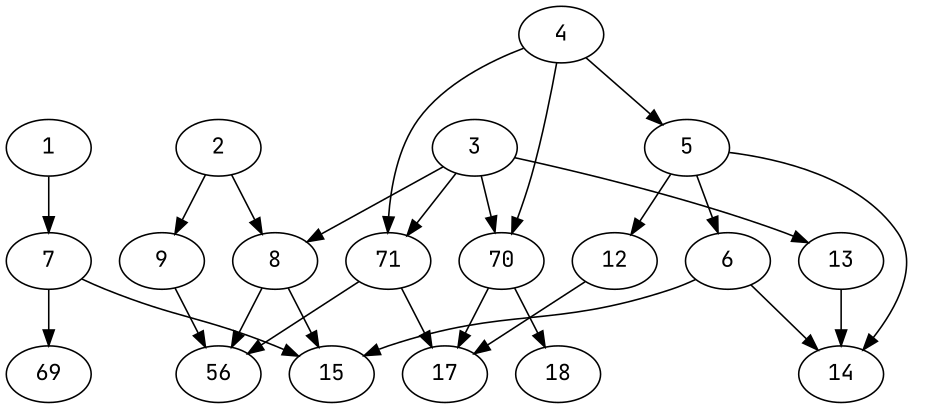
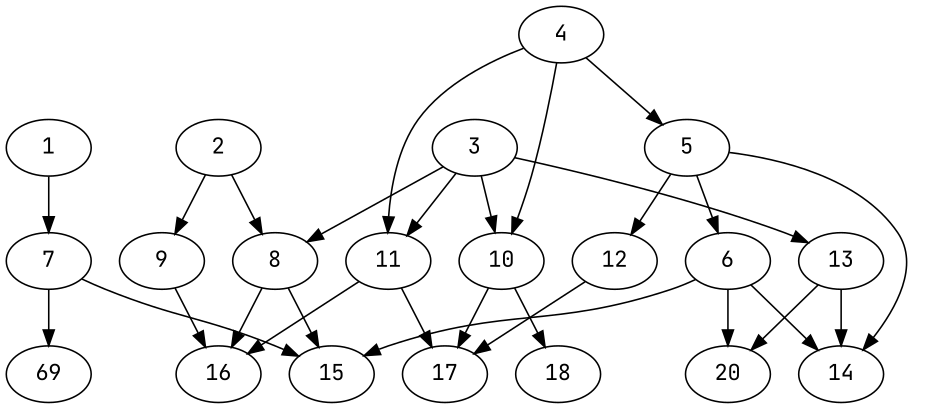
node "71": label "71" -> "11"
node "70": label "70" -> "10"
node "56": label "56" -> "16"
node "20": added
